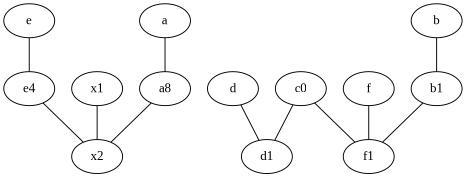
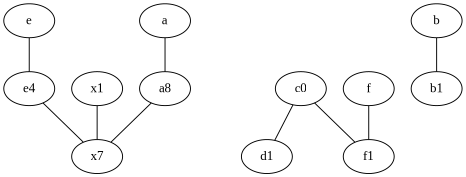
node "d": removed
edge "b1" -- "f1": removed
node "x2": label "x2" -> "x7"
